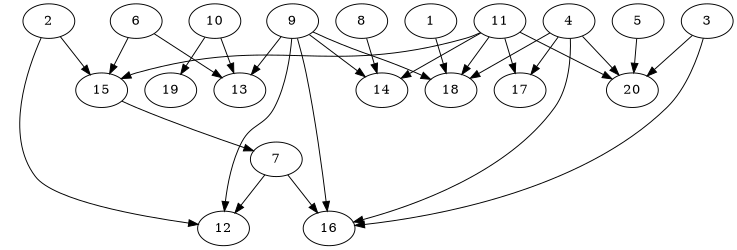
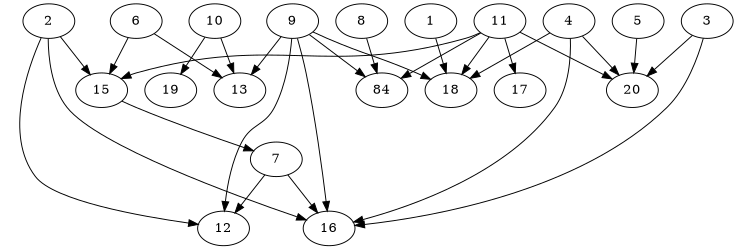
edge "4" -> "17": removed
node "14": label "14" -> "84"
edge "2" -> "16": added
